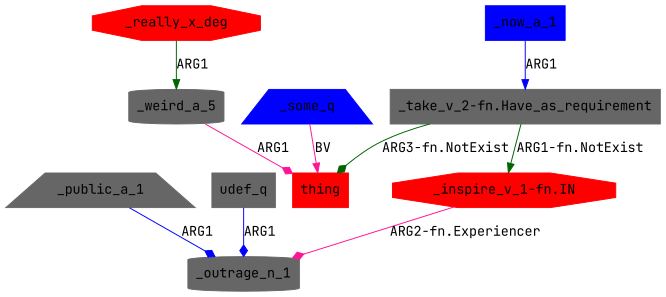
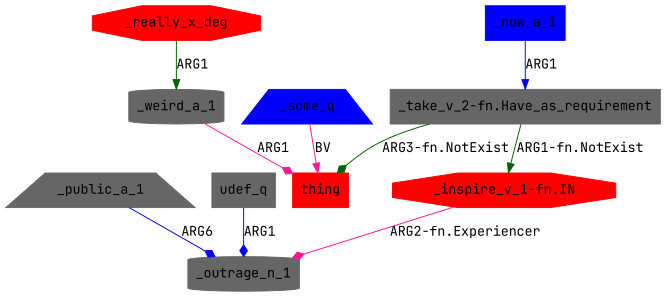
node "_weird_a_5": label "_weird_a_5" -> "_weird_a_1"
edge "_public_a_1" -> "_outrage_n_1": label "ARG1" -> "ARG6"
